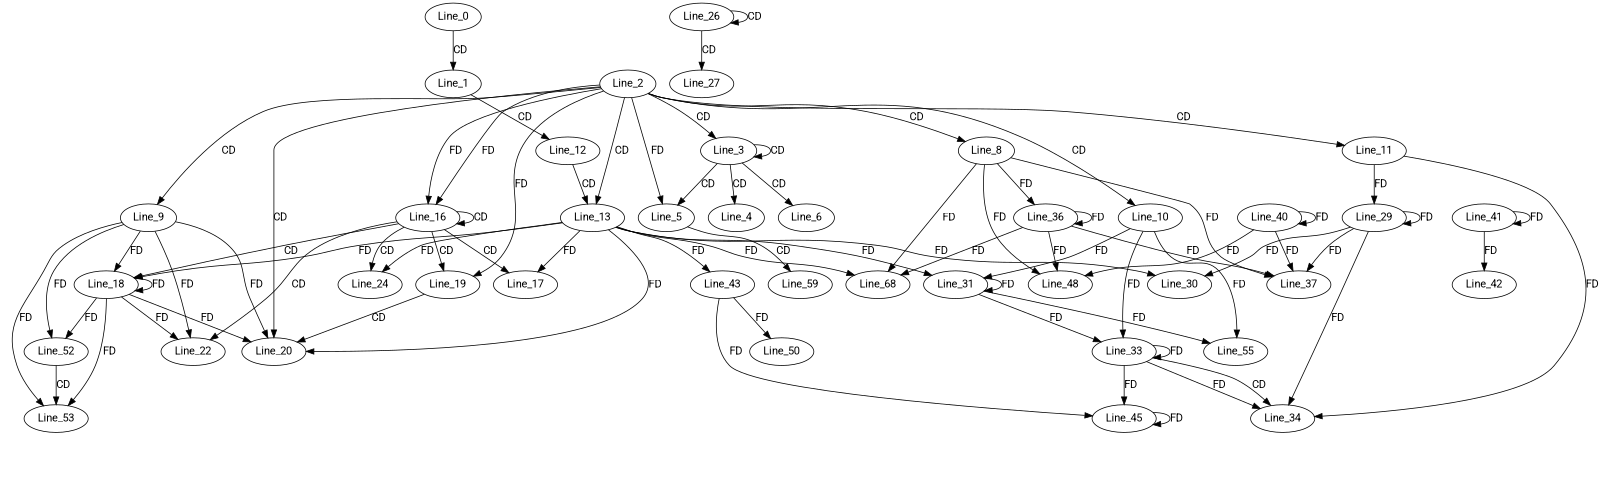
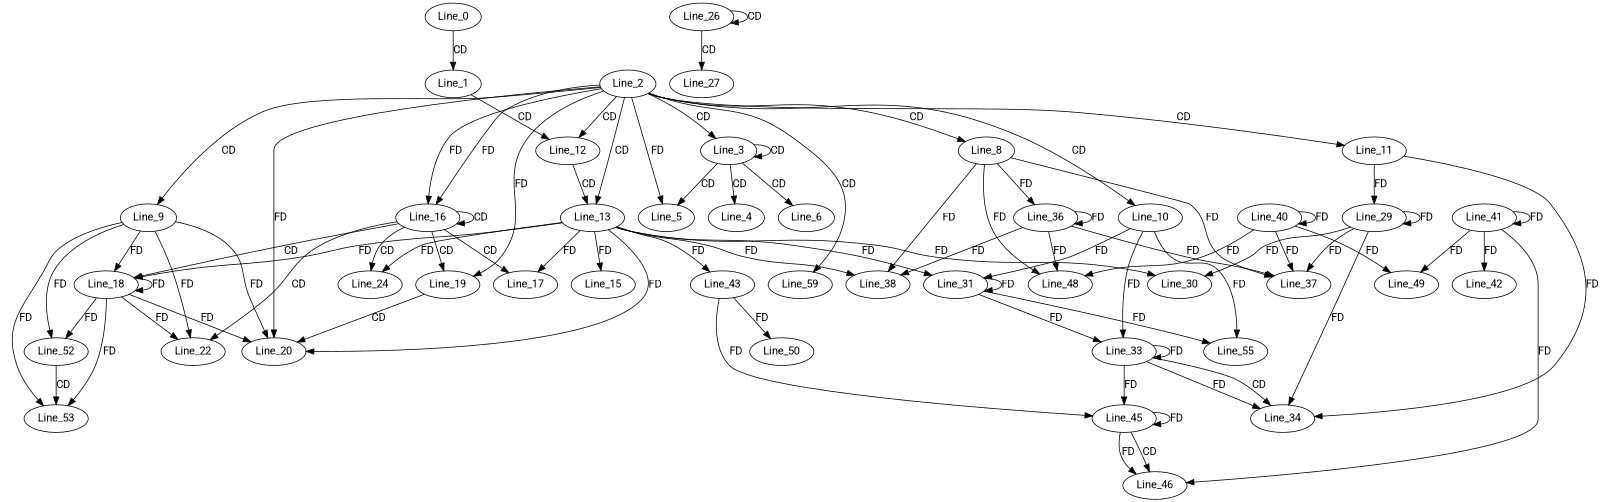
edge "Line_2" -> "Line_12": added, label "CD"
edge "Line_2" -> "Line_20": label "CD" -> "FD"
edge "Line_5" -> "Line_59": now "Line_2" -> "Line_59"
node "Line_15": added
node "Line_68": label "Line_68" -> "Line_38"
node "Line_49": added
node "Line_46": added
